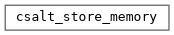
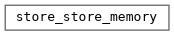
node "csalt_store_memory": label "csalt_store_memory" -> "store_store_memory"
